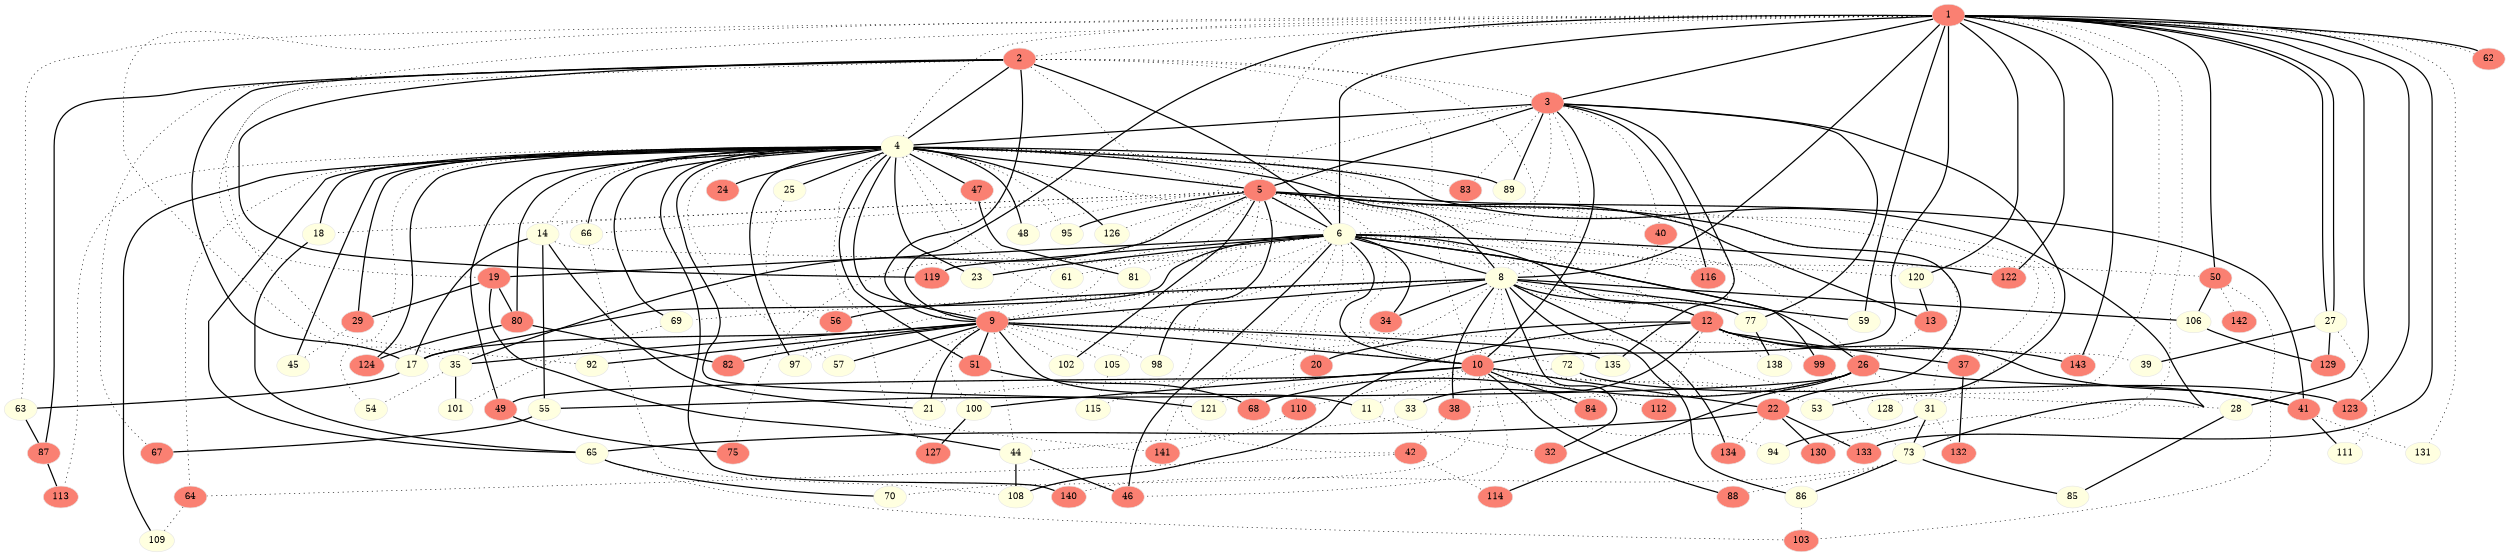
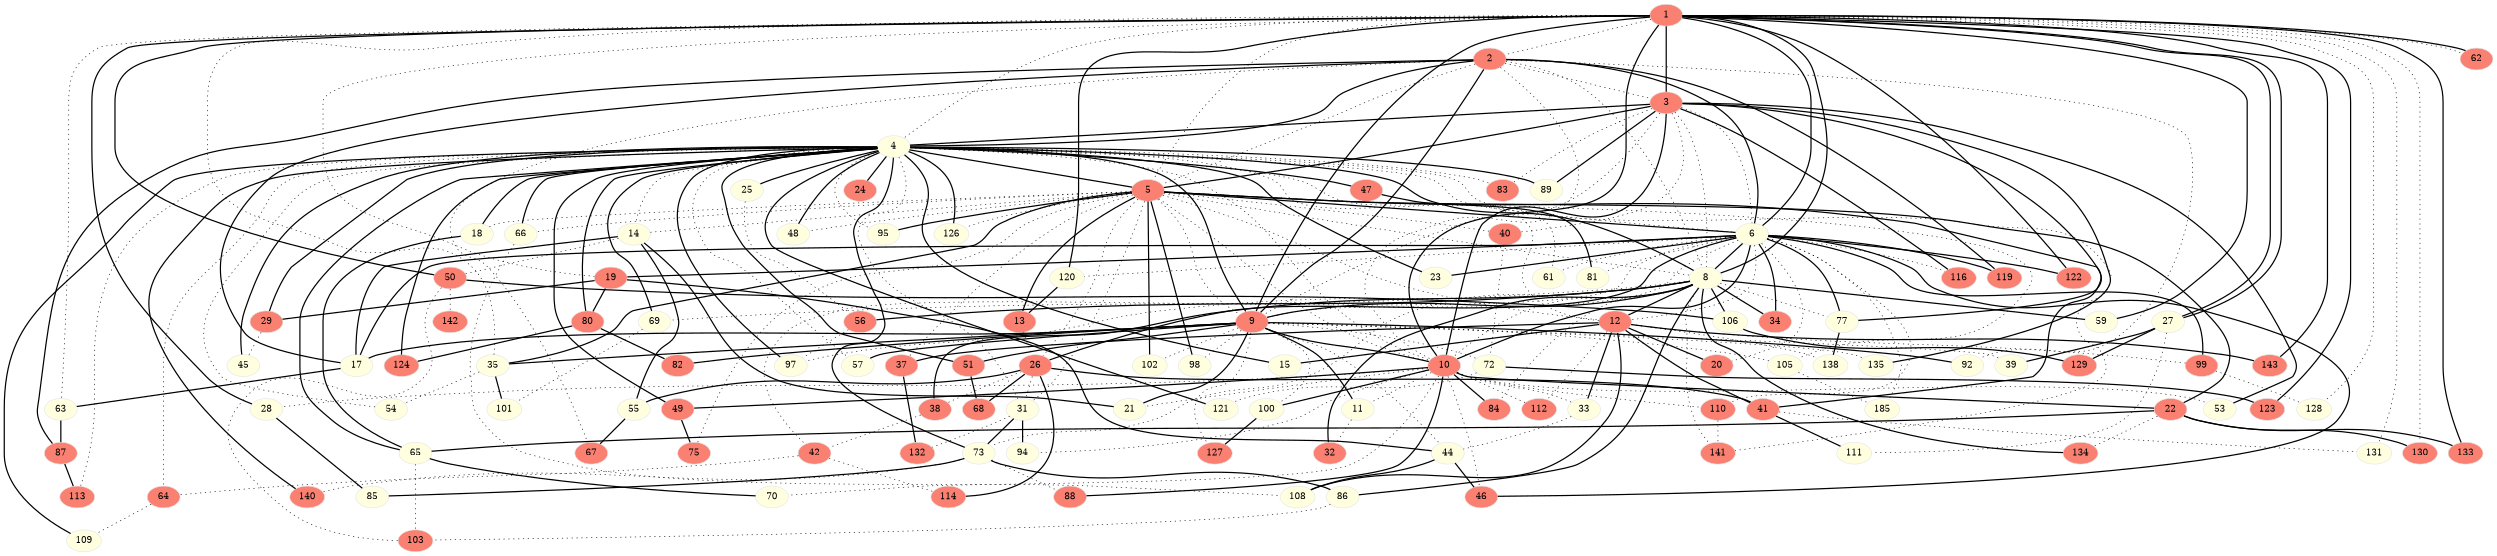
edge "9" -- "135": style bold -> dotted
node "15": added
node "115": label "115" -> "185"
